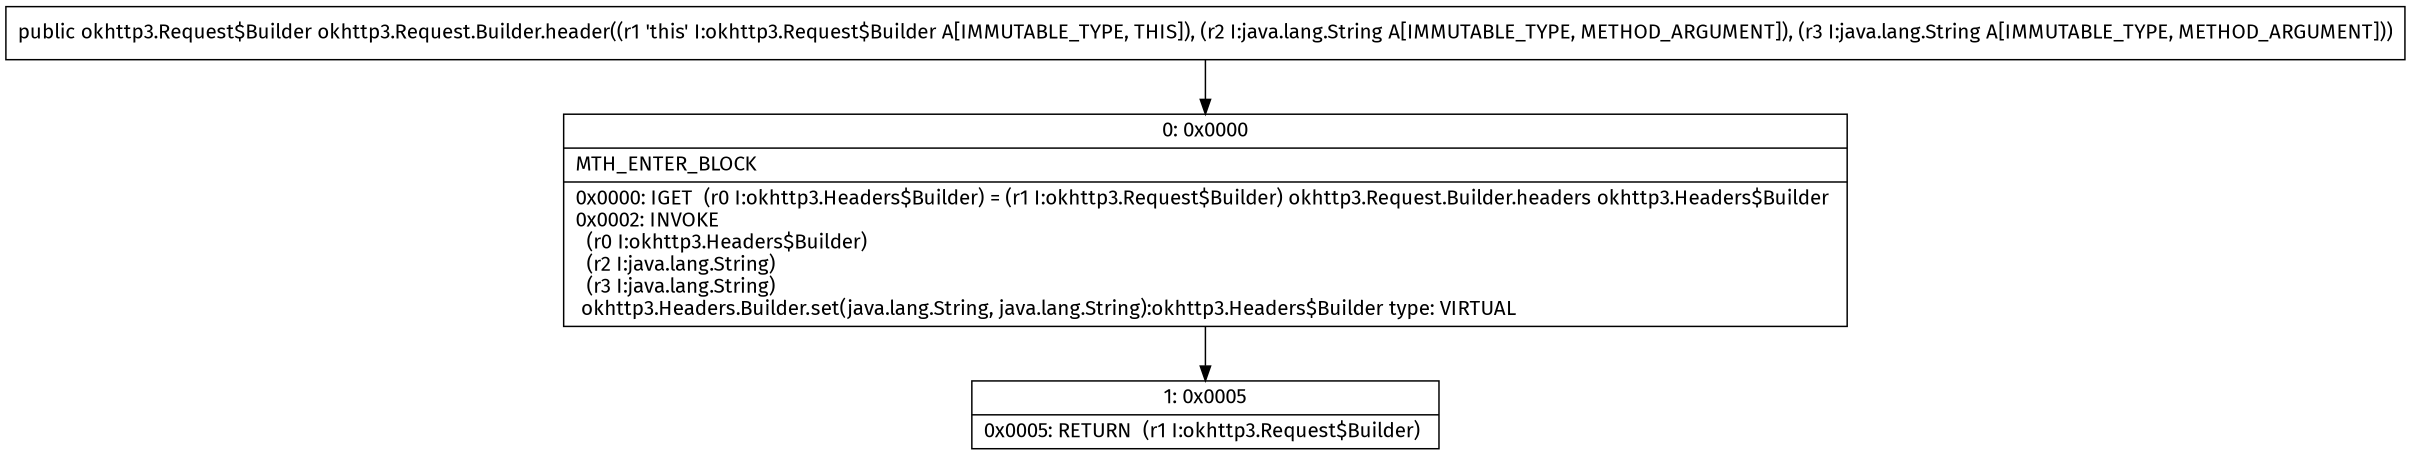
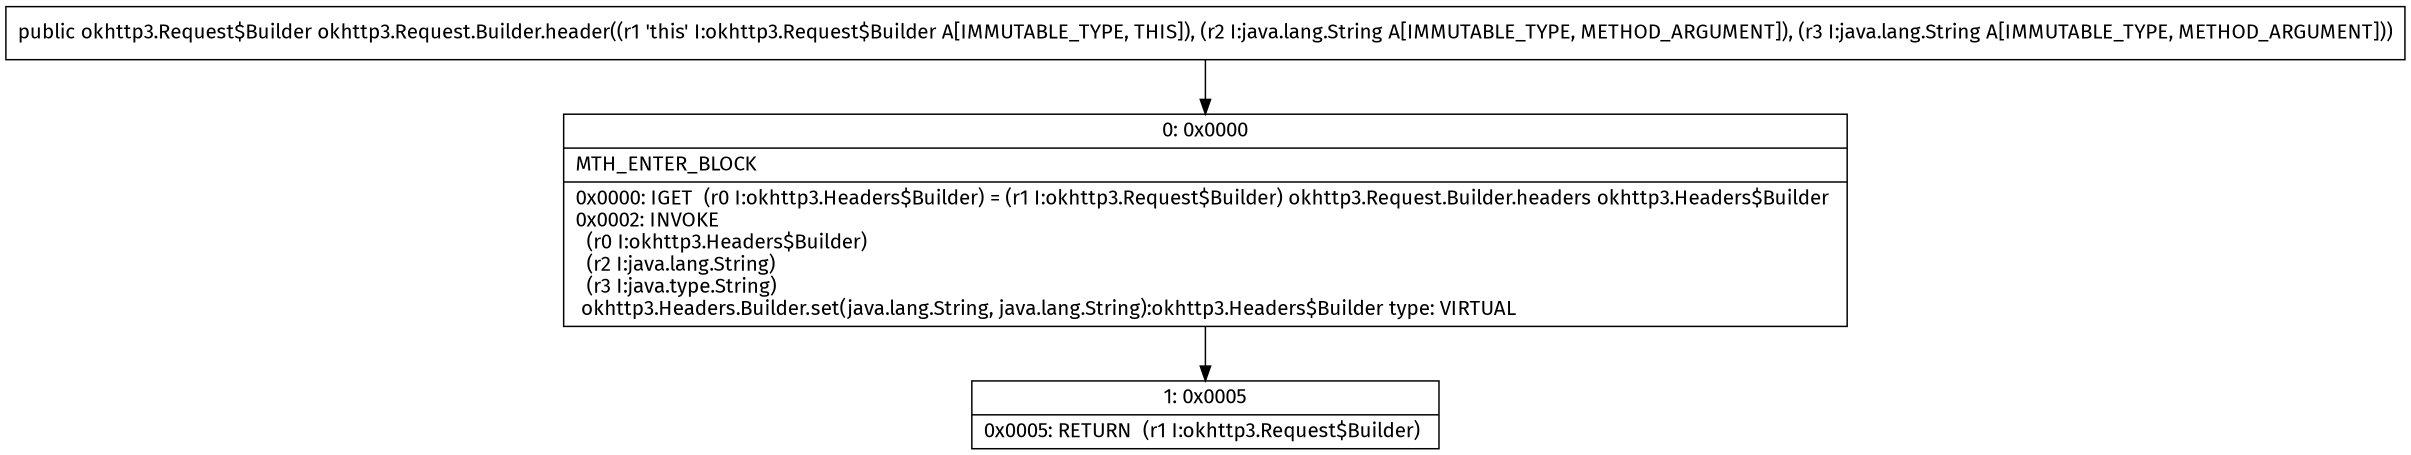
node "0: 0x0000": text "(r3 I:java.lang.String)" -> "(r3 I:java.type.String)"
